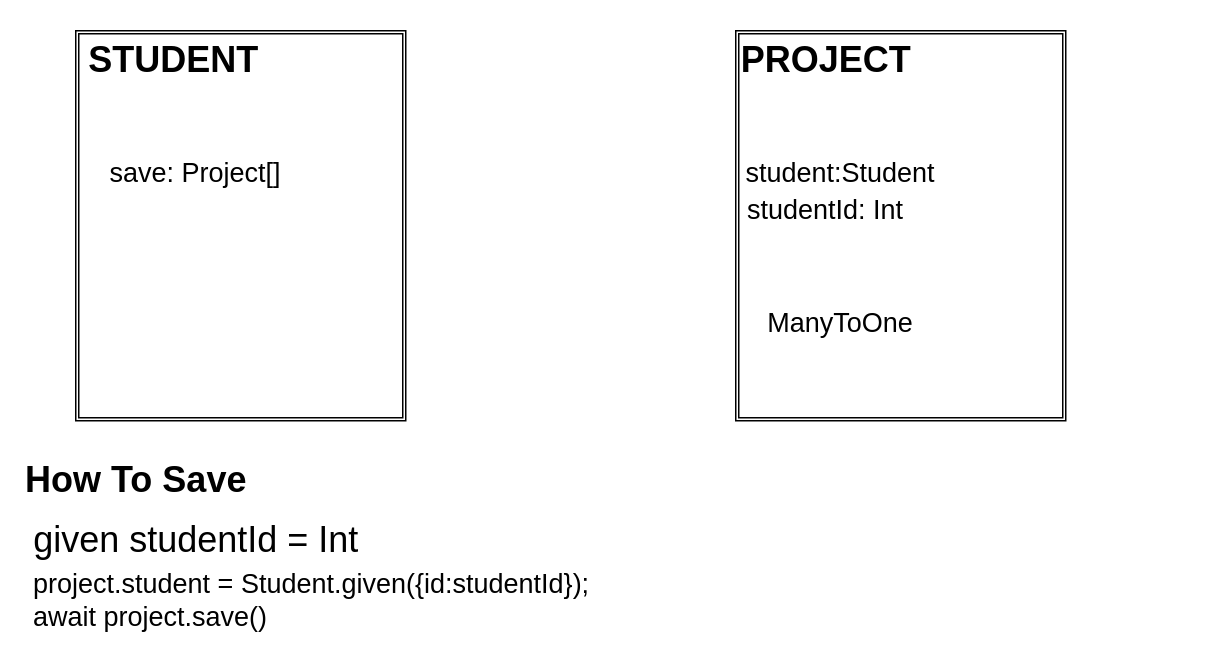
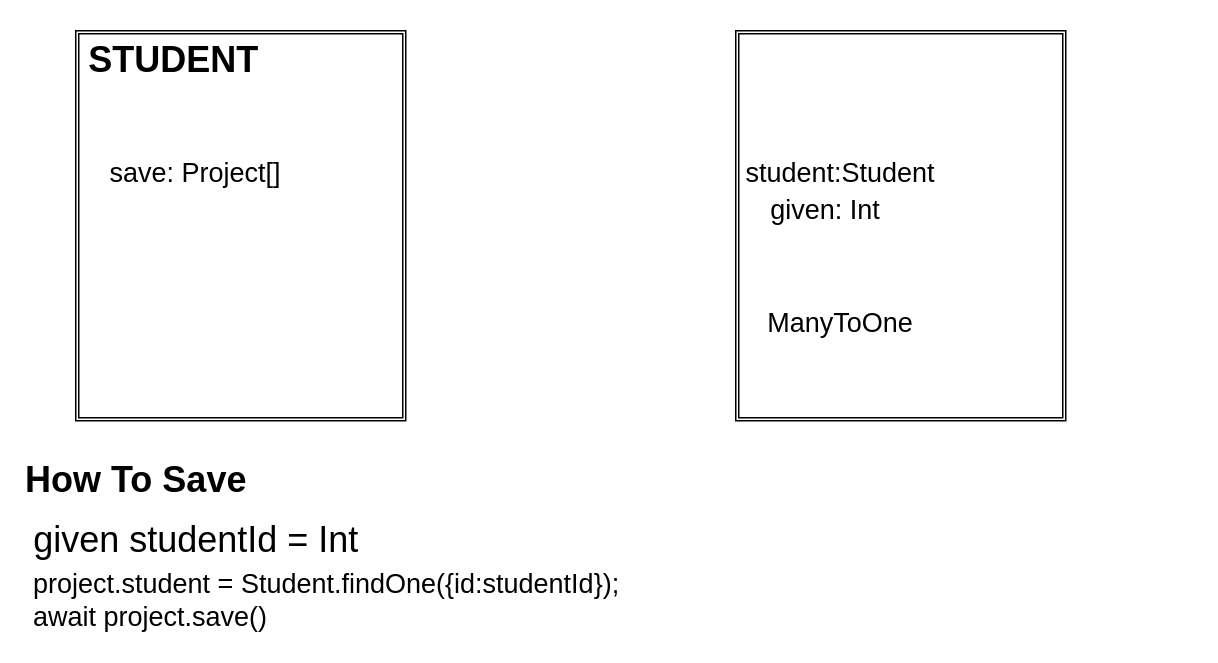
node "PROJECT": removed
node "studentId: Int": label "studentId: Int" -> "given: Int"
node "project.student = Student.given({id:studentId}); await project.save()": label "project.student = Student.given({id:studentId}); await project.save()" -> "project.student = Student.findOne({id:studentId}); await project.save()"
